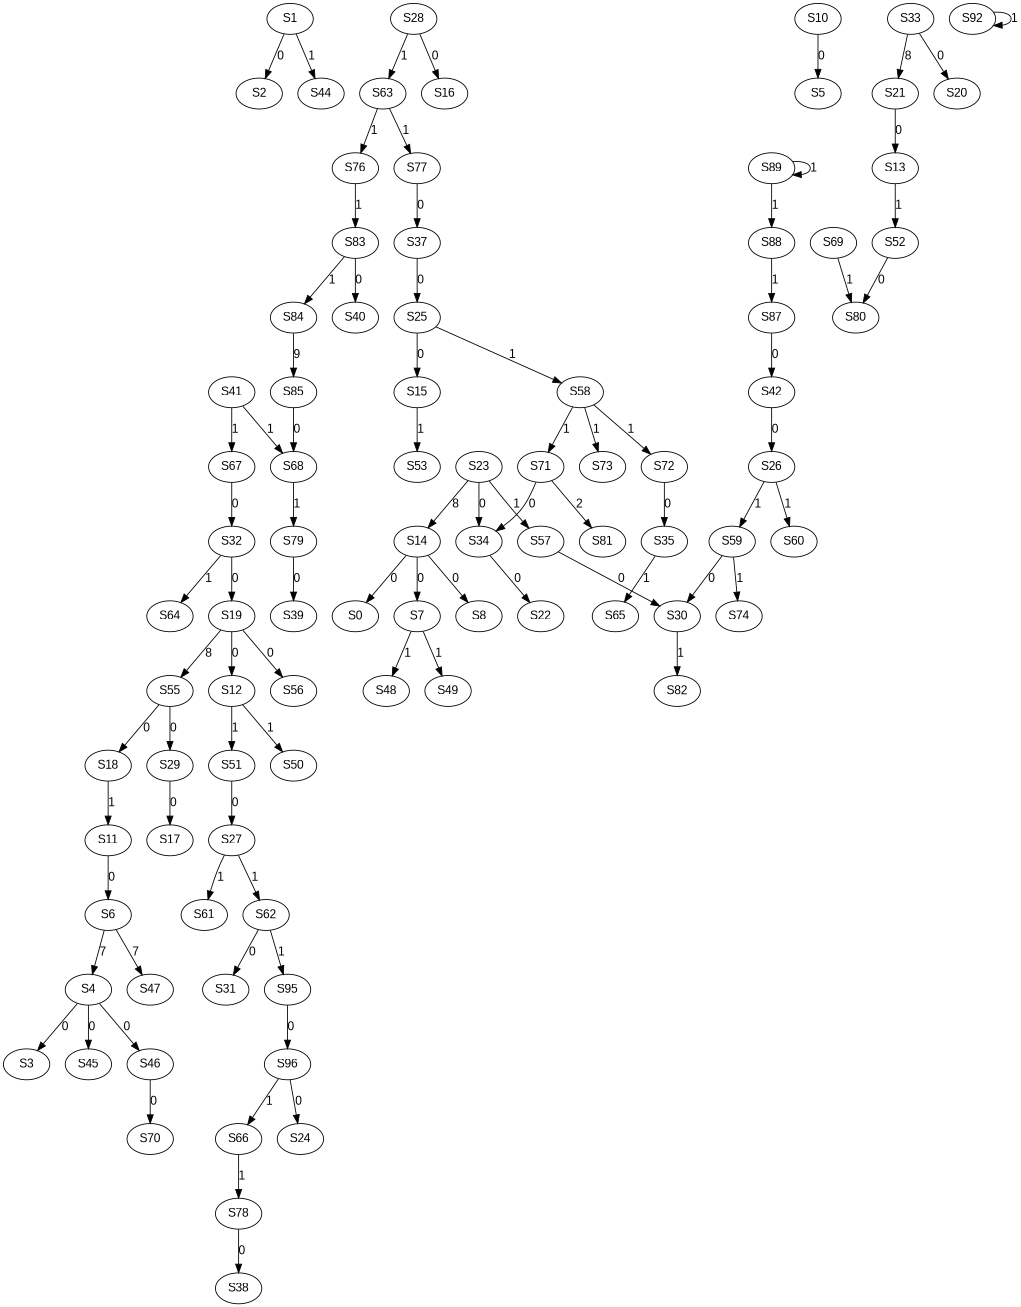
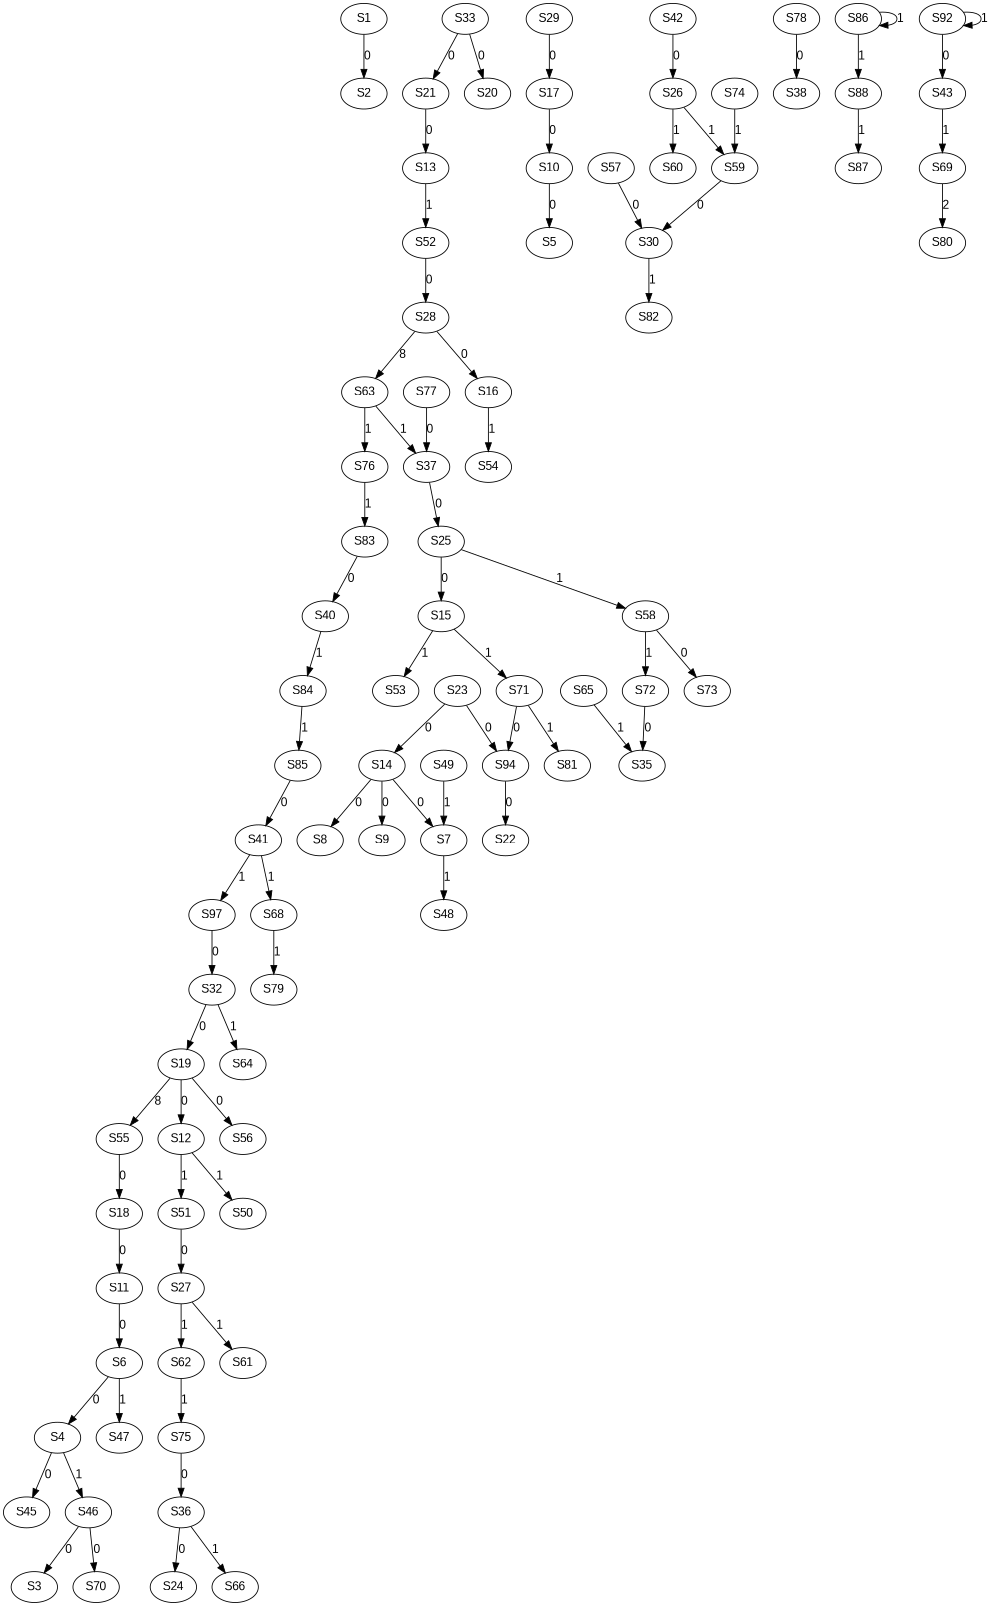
edge "S28" -> "S63": label "1" -> "8"
edge "S33" -> "S21": label "8" -> "0"
node "S44": removed
node "S43": added
edge "S63" -> "S77": now "S63" -> "S37"
edge "S17" -> "S10": added, label "0"
node "S89": label "S89" -> "S86"
edge "S52" -> "S80": now "S52" -> "S28"
edge "S83" -> "S84": now "S40" -> "S84"
edge "S69" -> "S80": label "1" -> "2"
edge "S87" -> "S42": removed, label "0"
edge "S84" -> "S85": label "9" -> "1"
edge "S85" -> "S68": now "S85" -> "S41"
edge "S58" -> "S71": now "S15" -> "S71"
edge "S58" -> "S73": label "1" -> "0"
node "S67": label "S67" -> "S97"
node "S54": added
edge "S23" -> "S57": removed, label "1"
edge "S23" -> "S14": label "8" -> "0"
edge "S71" -> "S81": label "2" -> "1"
node "S34": label "S34" -> "S94"
edge "S35" -> "S65": reversed
edge "S59" -> "S74": reversed
node "S39": removed
node "S0": label "S0" -> "S9"
edge "S7" -> "S49": reversed
edge "S55" -> "S29": removed, label "0"
edge "S18" -> "S11": label "1" -> "0"
edge "S6" -> "S4": label "7" -> "0"
edge "S6" -> "S47": label "7" -> "1"
node "S31": removed
node "S95": label "S95" -> "S75"
edge "S4" -> "S3": now "S46" -> "S3"
edge "S4" -> "S46": label "0" -> "1"
node "S96": label "S96" -> "S36"
edge "S66" -> "S78": removed, label "1"
